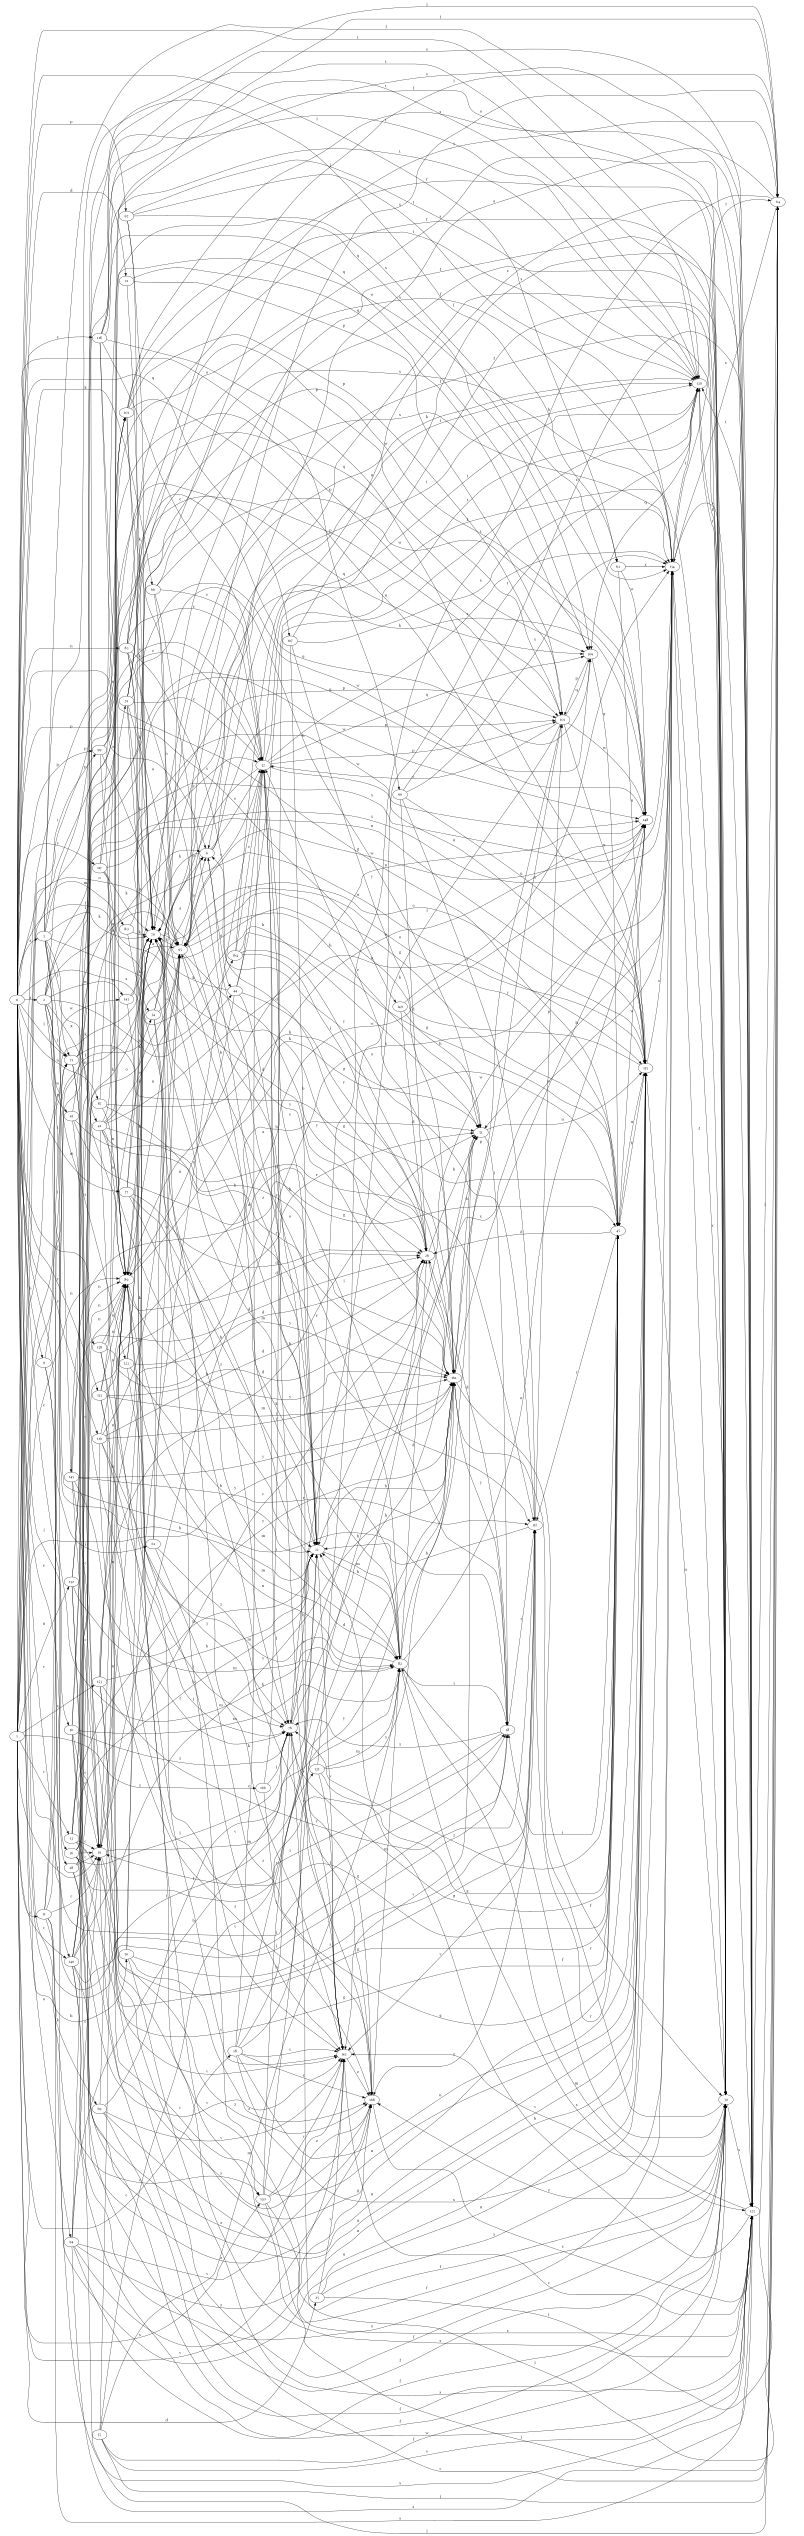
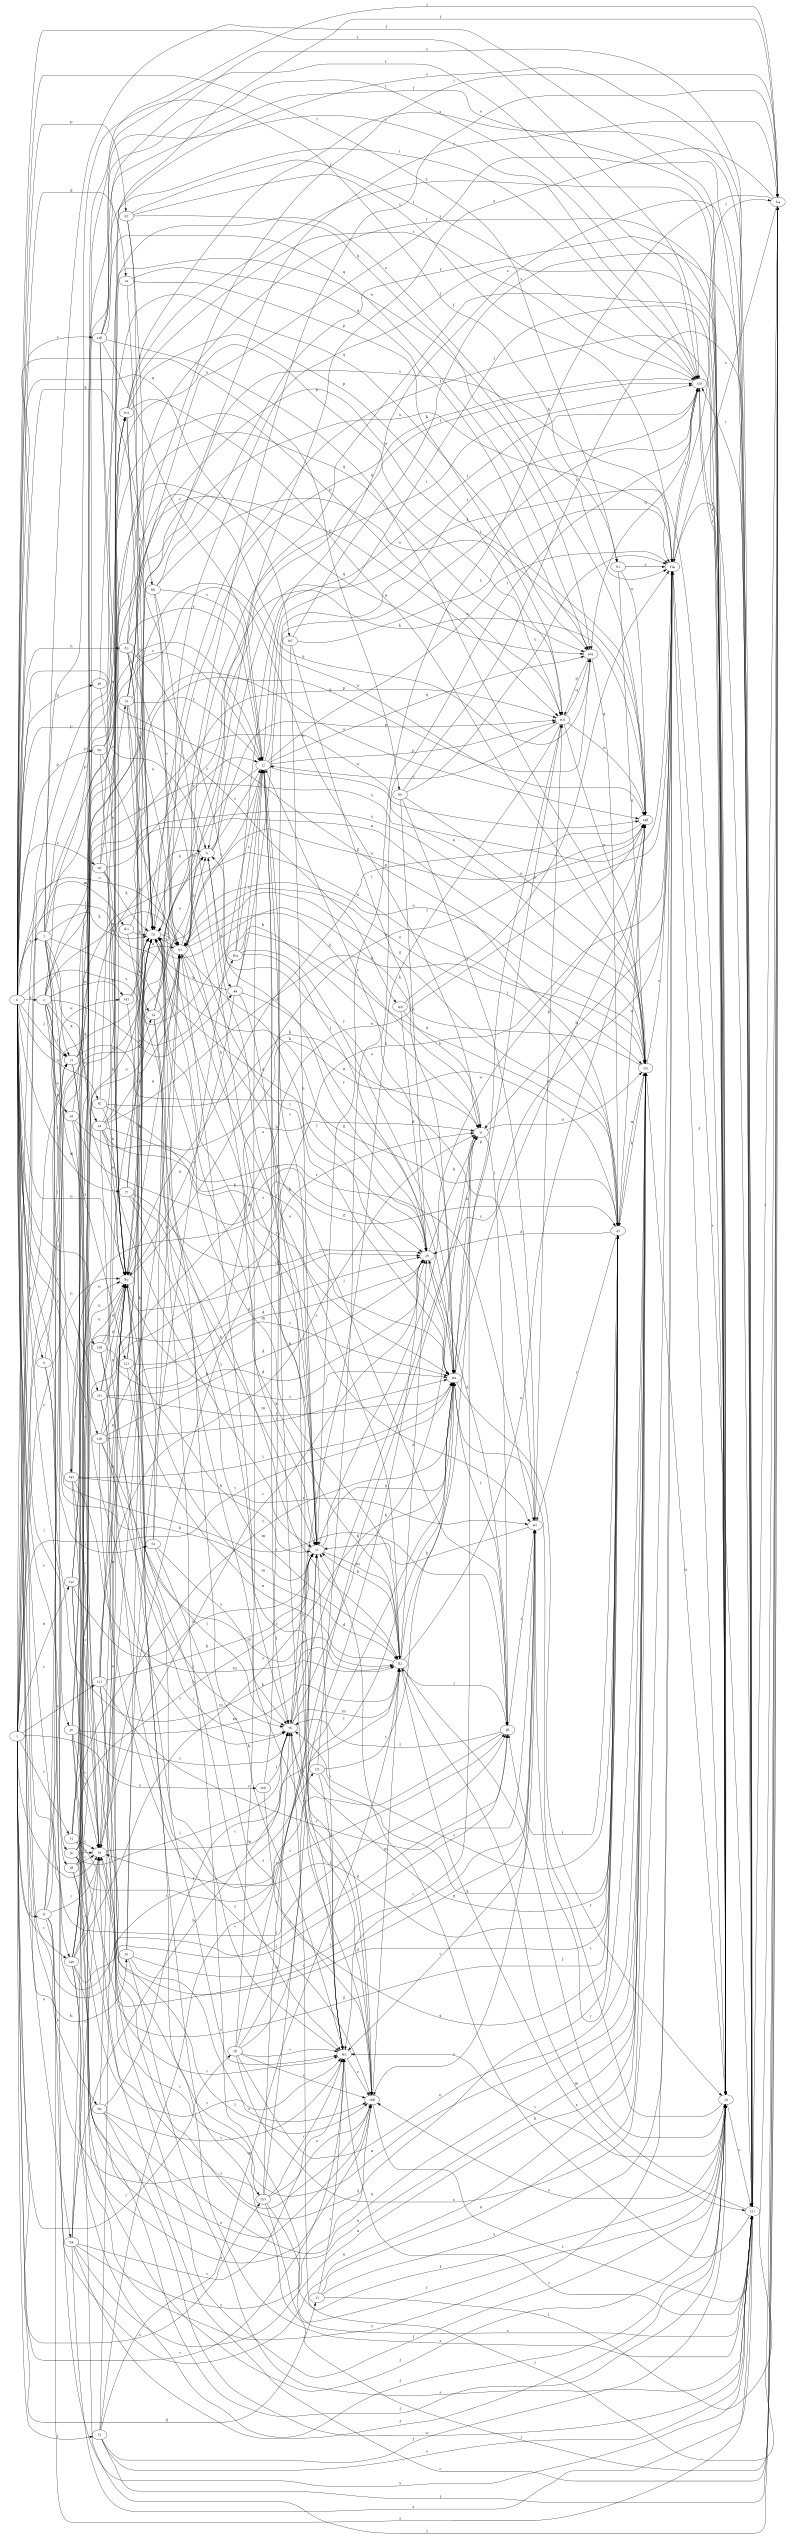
edge "83" -> "154": removed, label "x"
node "49": added
edge "0" -> "89": added, label "n"
edge "1" -> "99": now "1" -> "57"
edge "95" -> "168": added, label "z"
edge "125" -> "82": now "76" -> "82"
edge "19" -> "120": reversed
